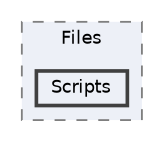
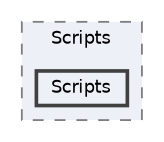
cluster "Files": label "Files" -> "Scripts"
